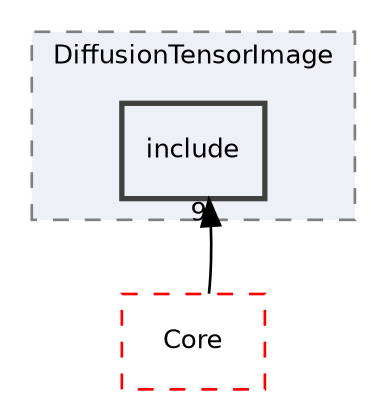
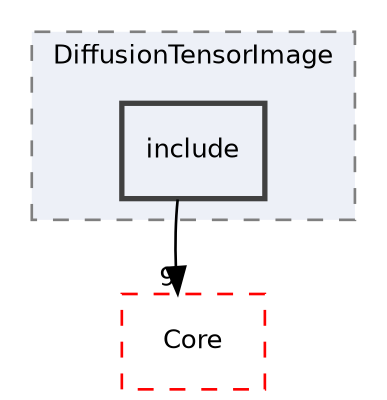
edge "Core" -> "include": reversed
